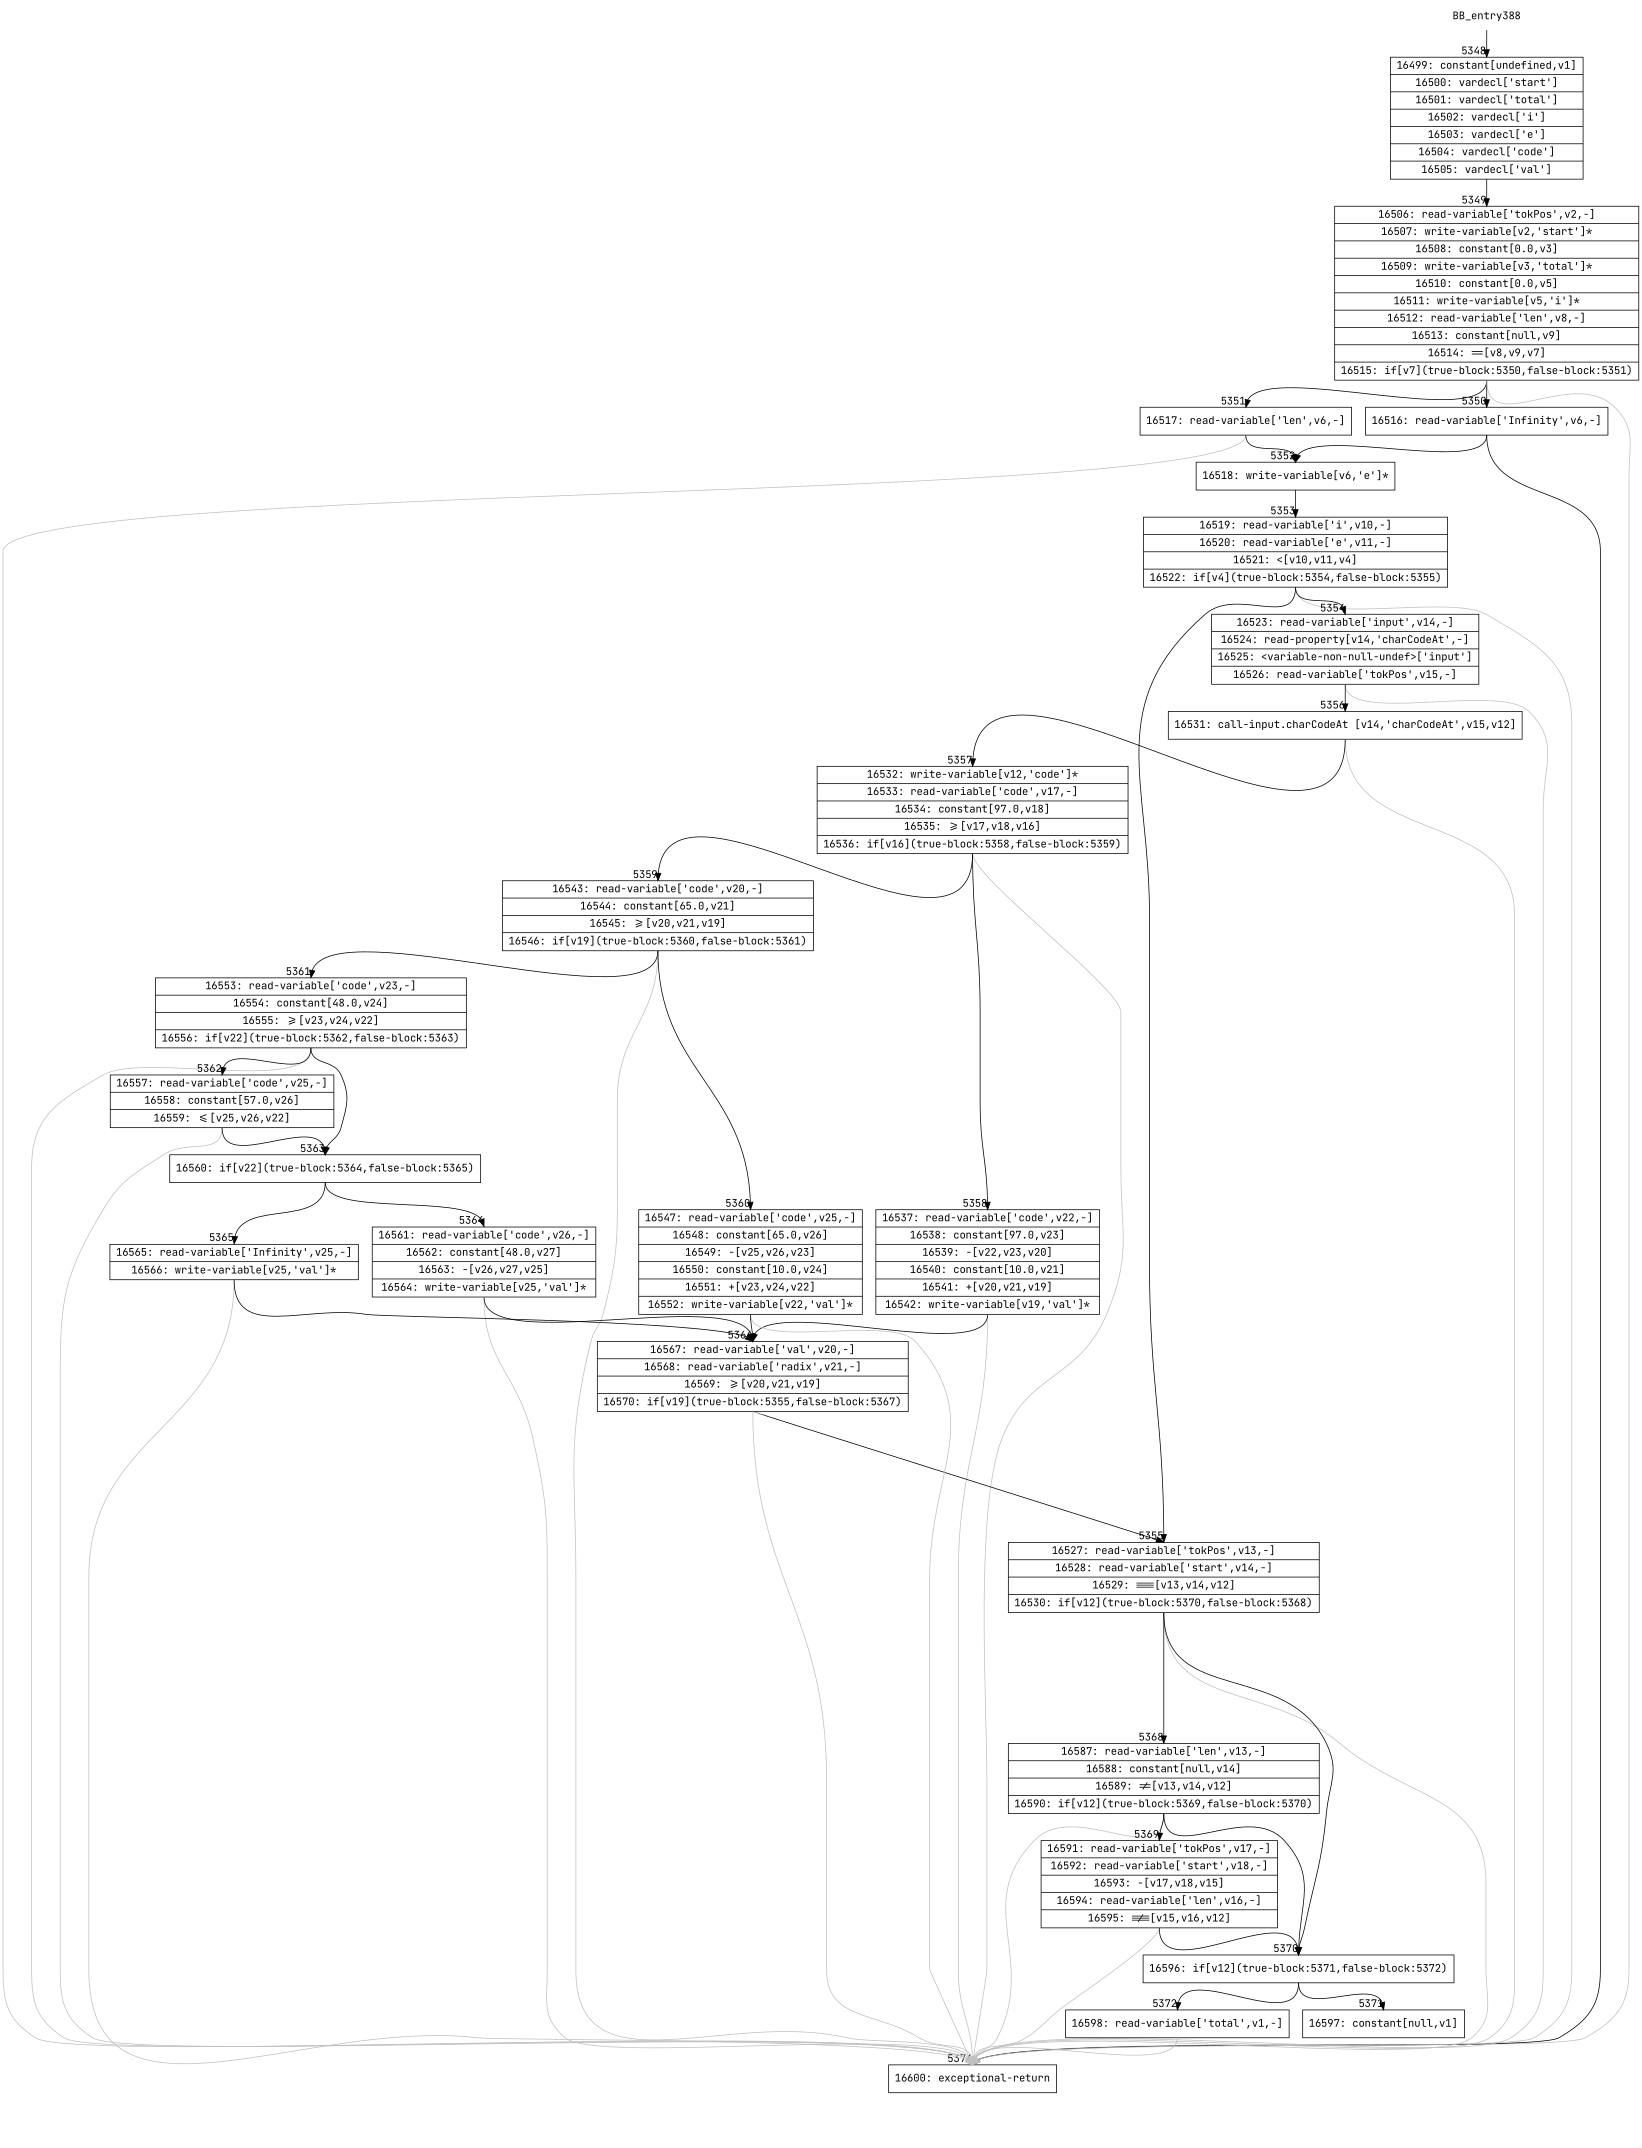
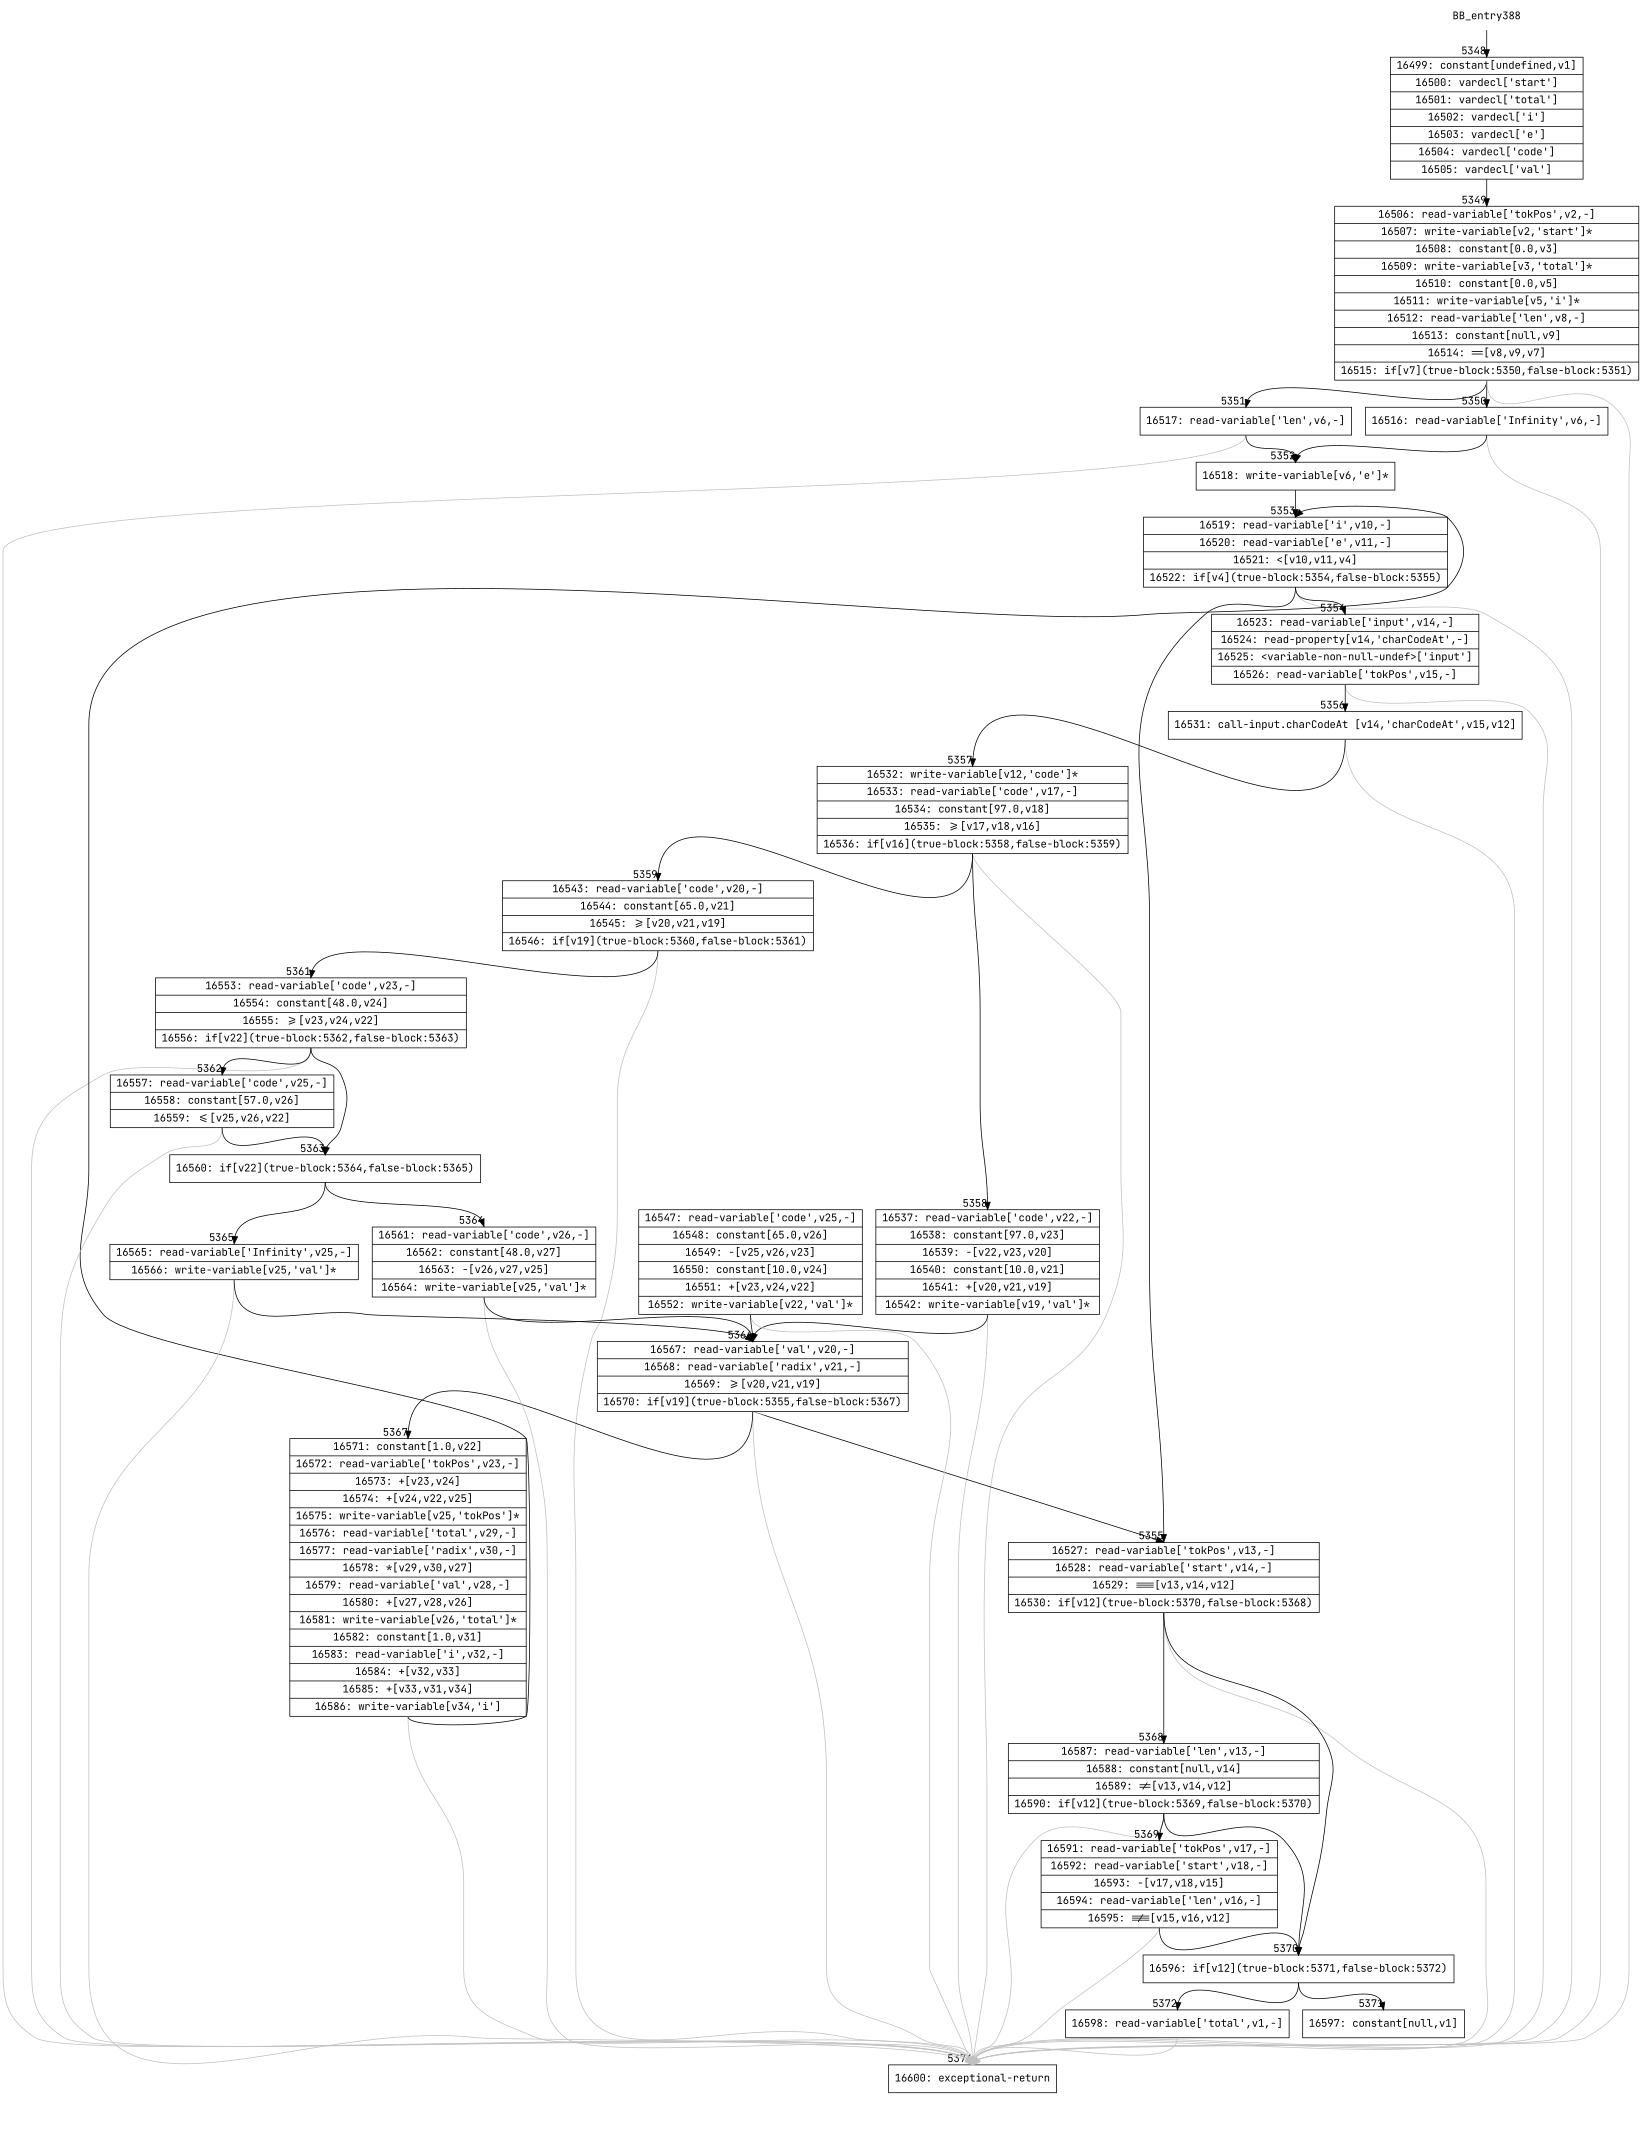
edge "16543: read-variable['code',v20,-]" -> "16547: read-variable['code',v25,-]": removed
edge "16516: read-variable['Infinity',v6,-]" -> "16600: exceptional-return": color black -> gray
node "16571: constant[1.0,v22]": added
